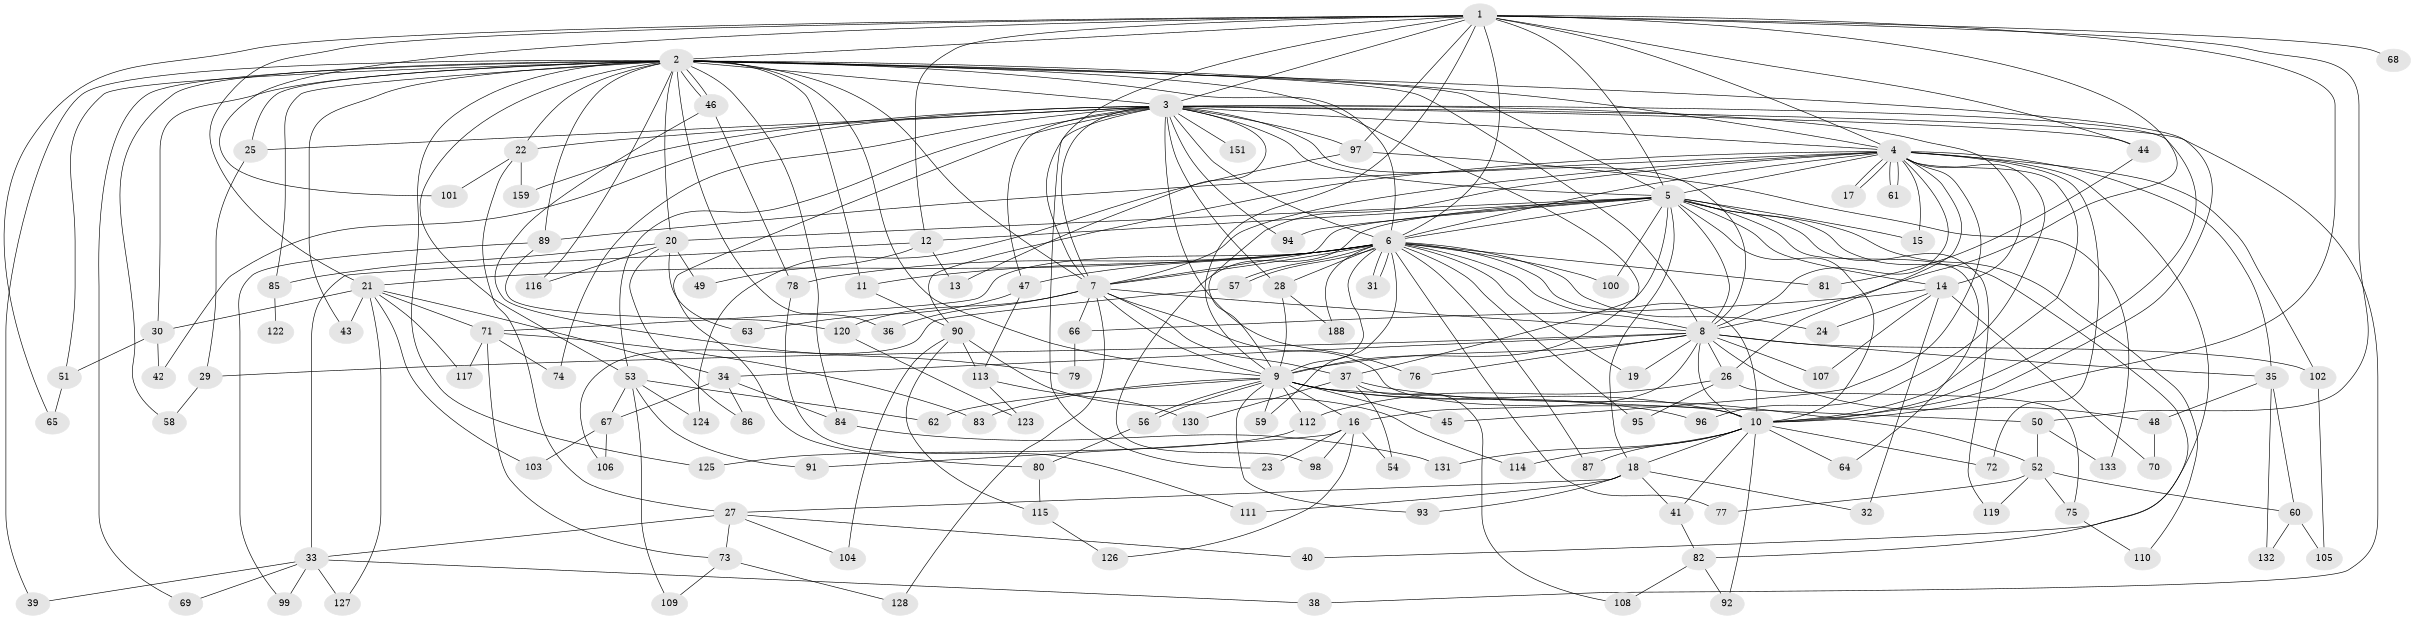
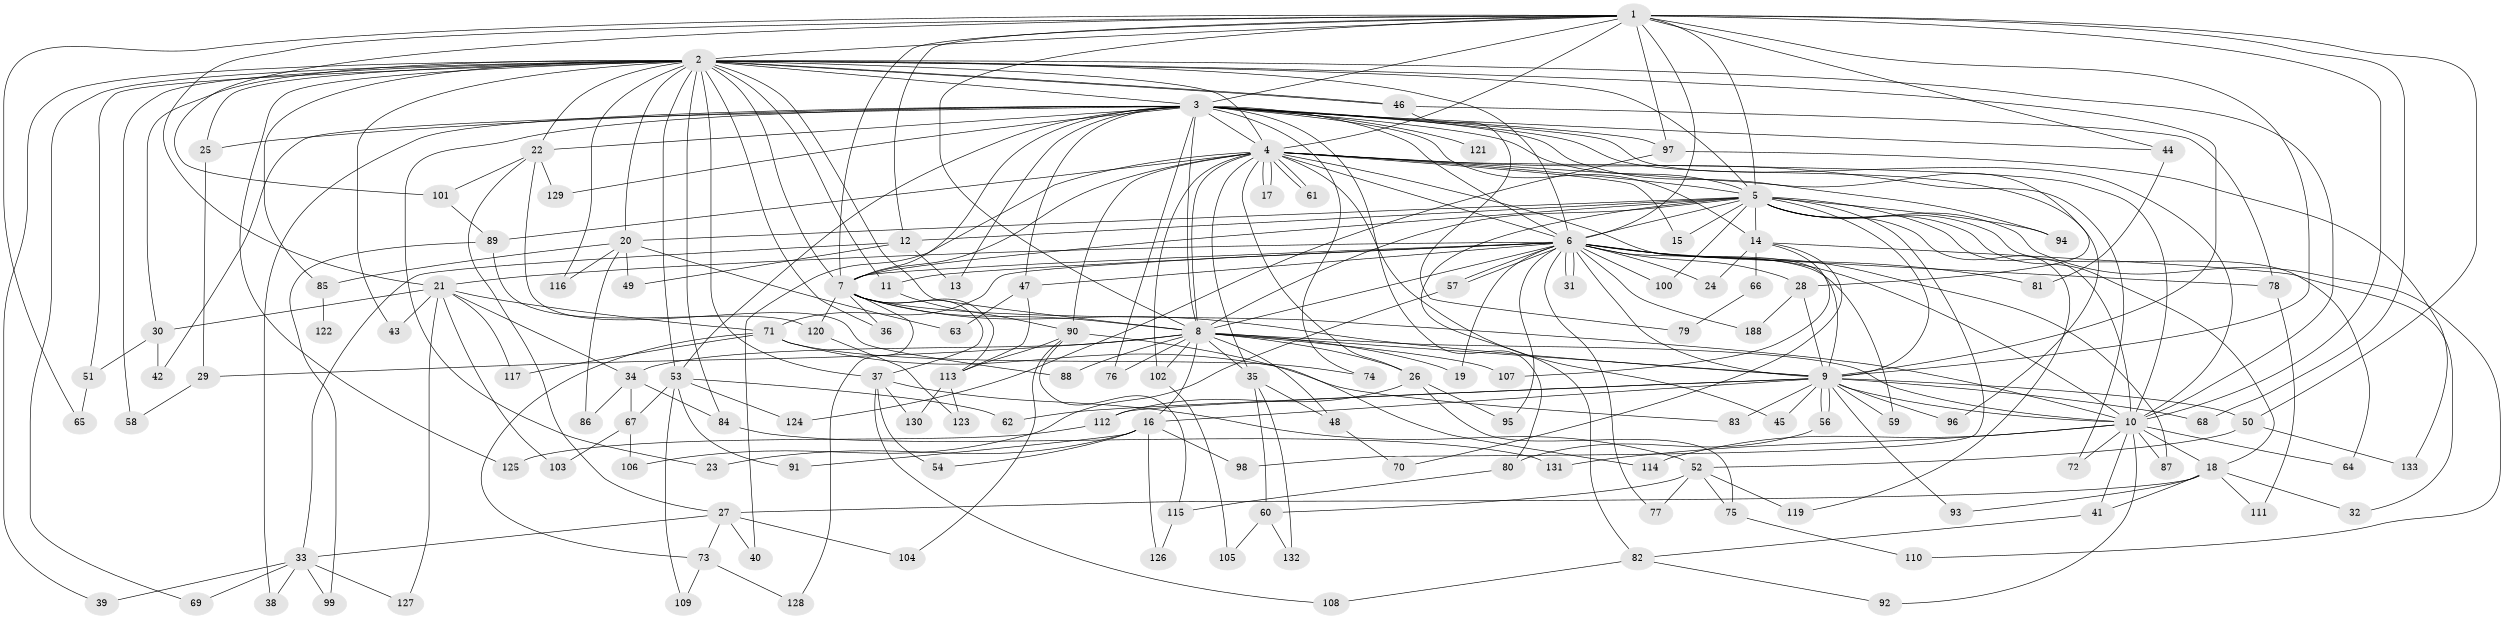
edge "2" -- "89": now "101" -- "89"
node "151": label "151" -> "121"
node "159": label "159" -> "129"
edge "7" -- "66": now "7" -- "113"
node "88": added
edge "9" -- "68": added
